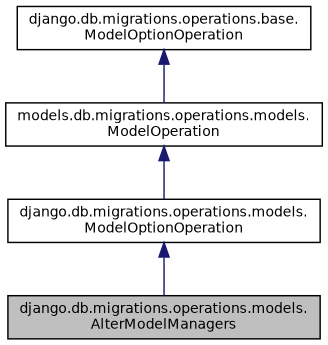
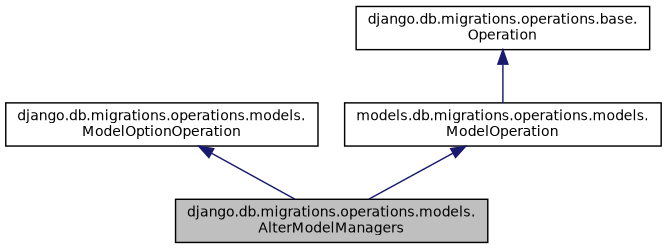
node "django.db.migrations.operations.base. ModelOptionOperation": label "django.db.migrations.operations.base. ModelOptionOperation" -> "django.db.migrations.operations.base. Operation"
edge "django.db.migrations.operations.models. ModelOptionOperation" -> "models.db.migrations.operations.models. ModelOperation": now "django.db.migrations.operations.models. AlterModelManagers" -> "models.db.migrations.operations.models. ModelOperation"
